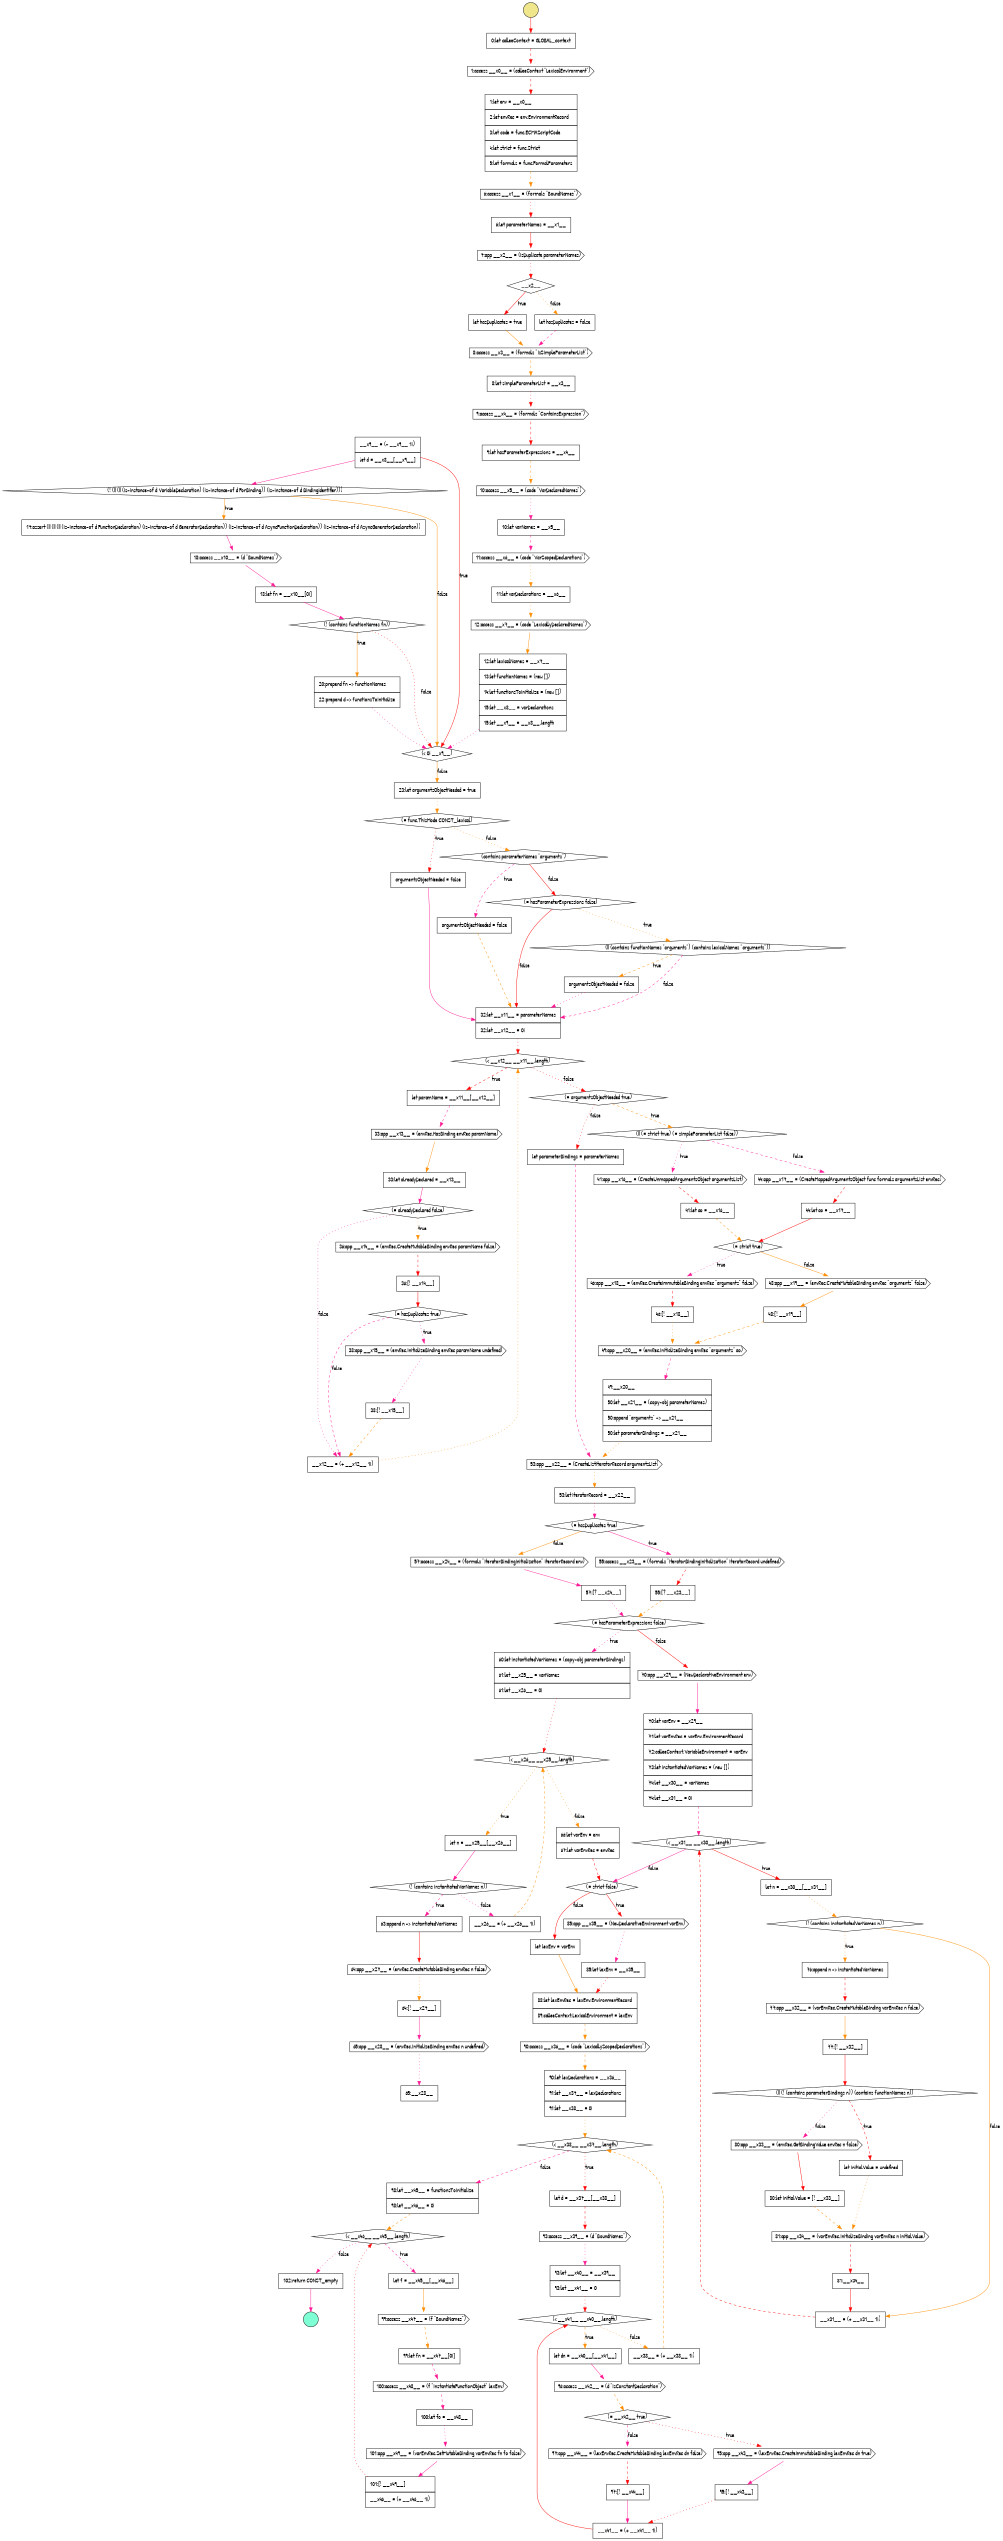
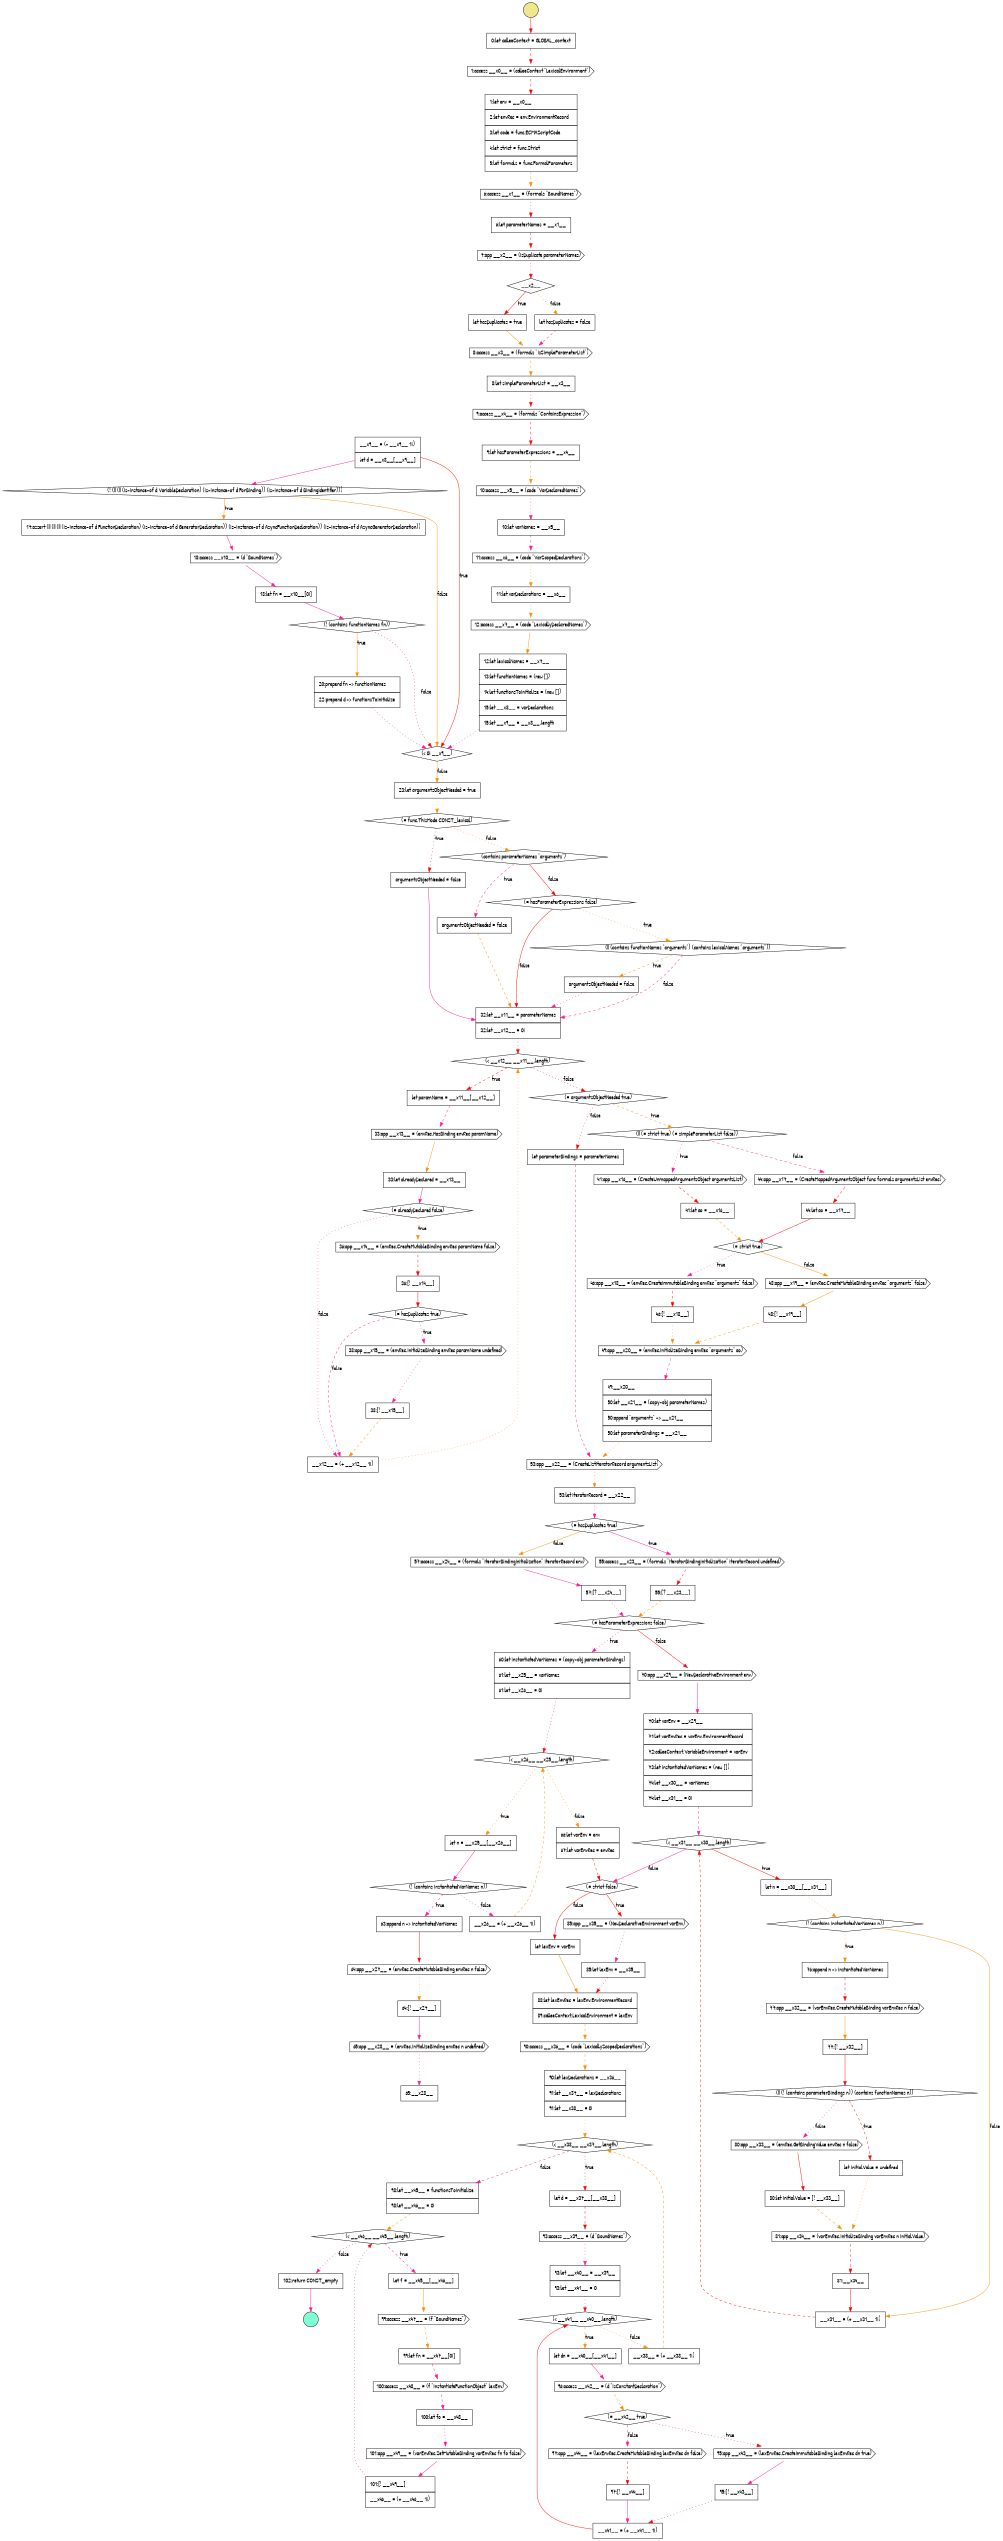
edge "6:let parameterNames = __x1__" -> "7:app __x2__ = (IsDuplicate parameterNames)": style solid -> dashed
